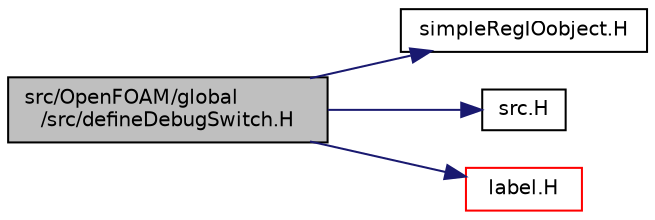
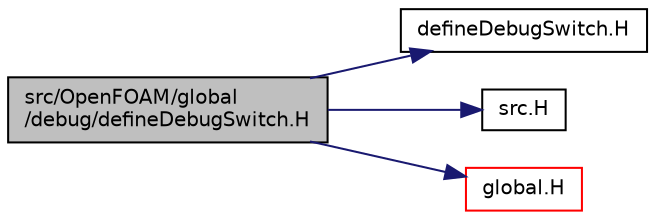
node "simpleRegIOobject.H": label "simpleRegIOobject.H" -> "defineDebugSwitch.H"
node "src/OpenFOAM/global /src/defineDebugSwitch.H": label "src/OpenFOAM/global /src/defineDebugSwitch.H" -> "src/OpenFOAM/global /debug/defineDebugSwitch.H"
node "label.H": label "label.H" -> "global.H"
